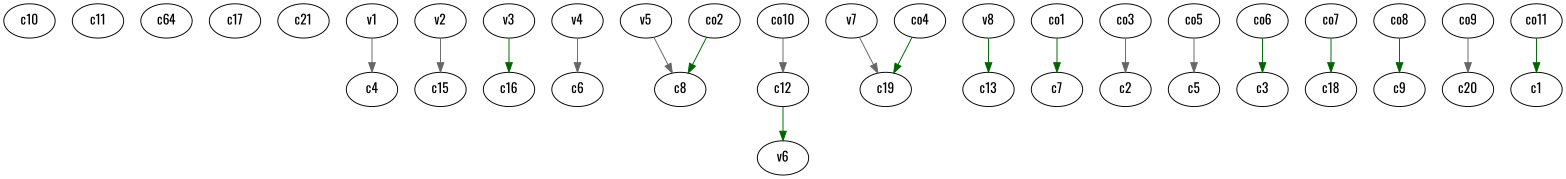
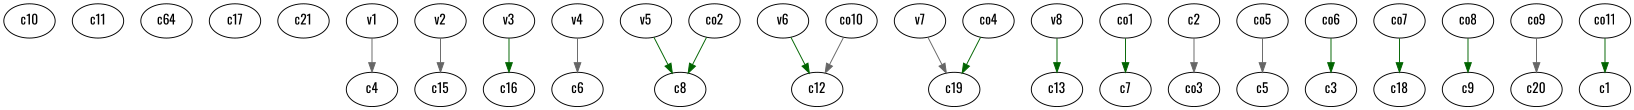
edge "v5" -> "c8": color gray40 -> darkgreen
edge "co3" -> "c2": reversed
edge "c12" -> "v6": reversed
